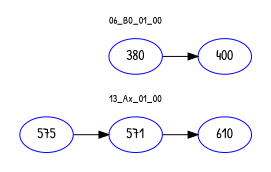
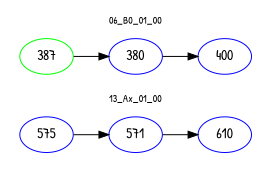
node "387": added
